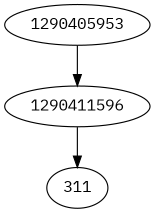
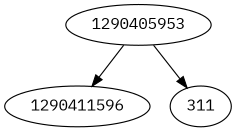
edge "1290411596" -> "311": now "1290405953" -> "311"
